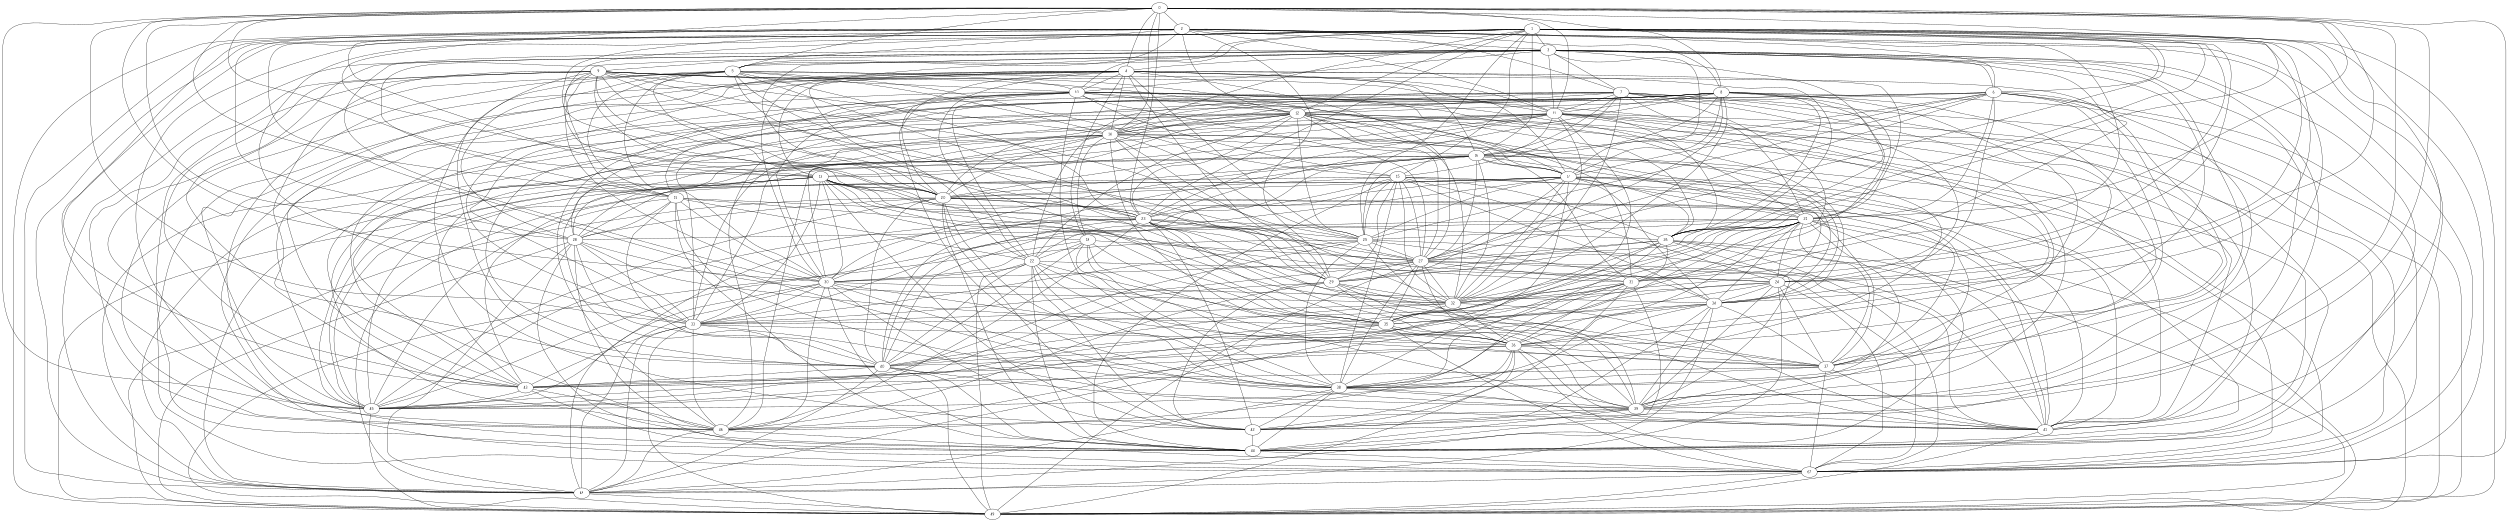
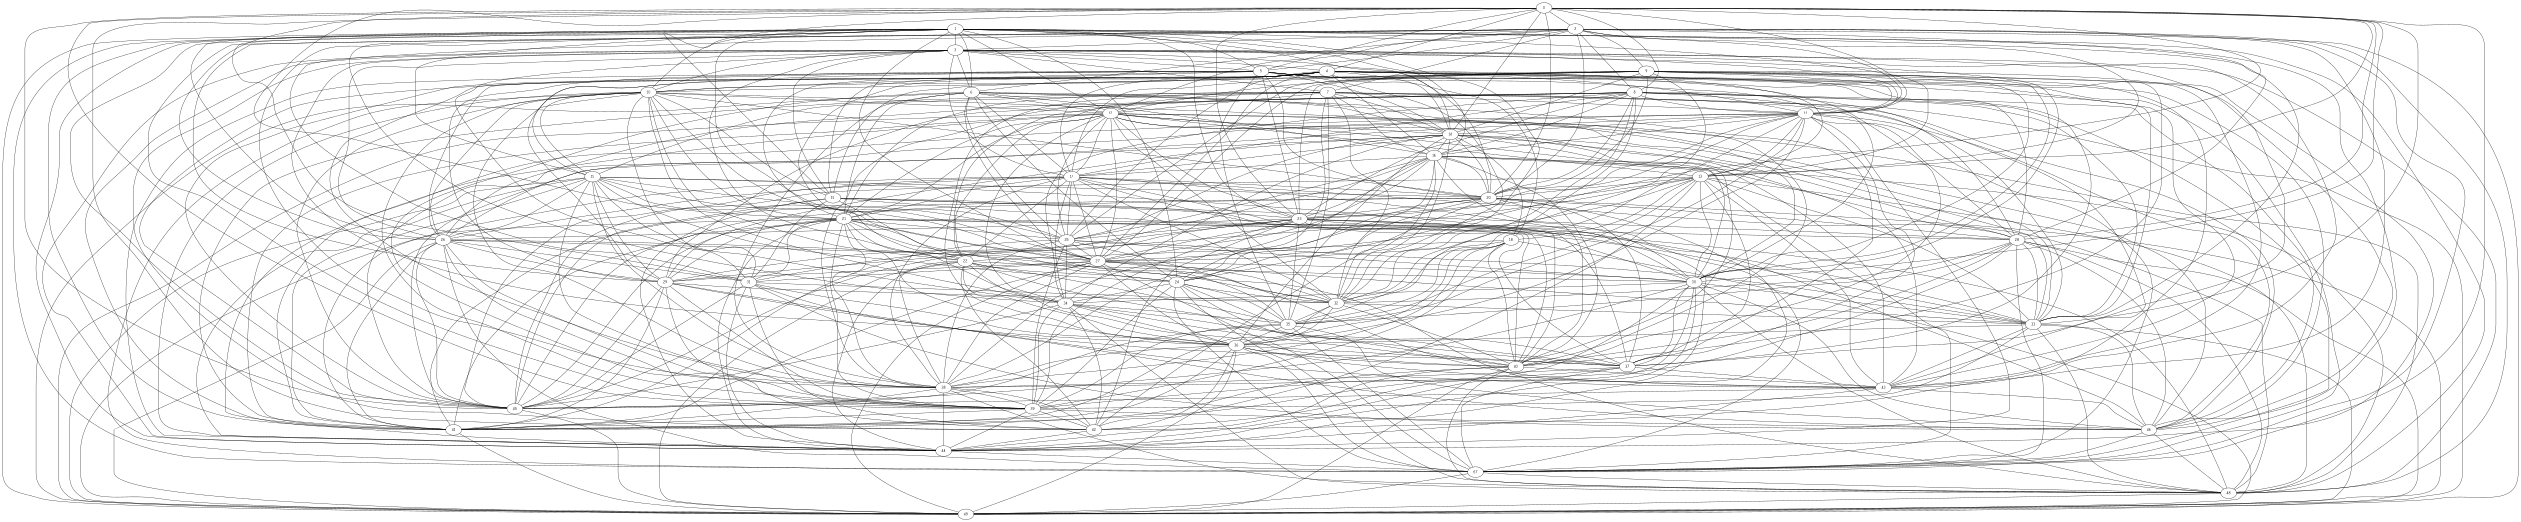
edge "19" -- "38": now "28" -- "38"
